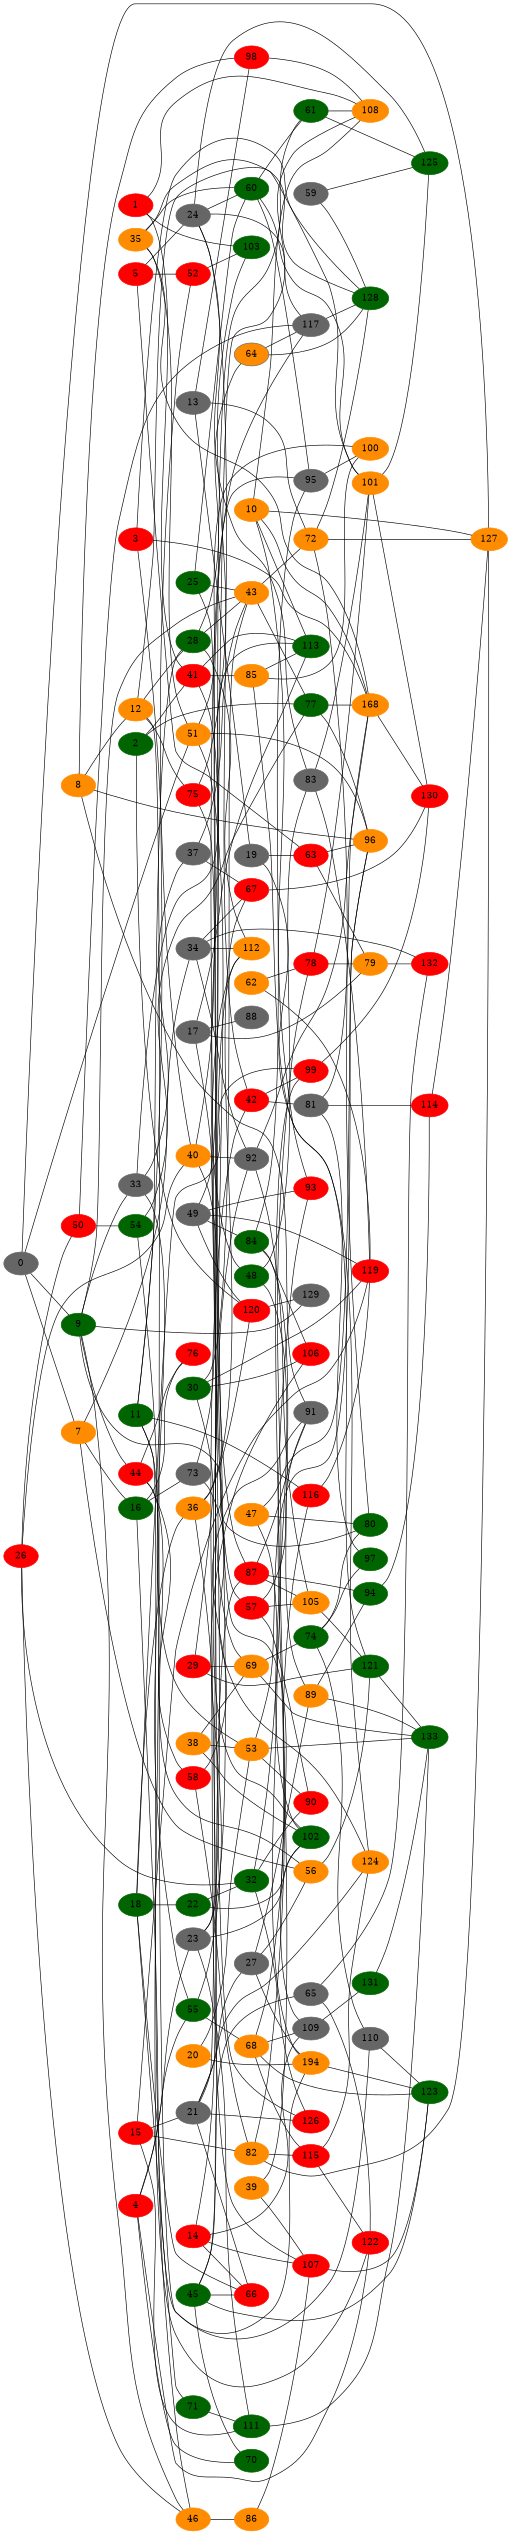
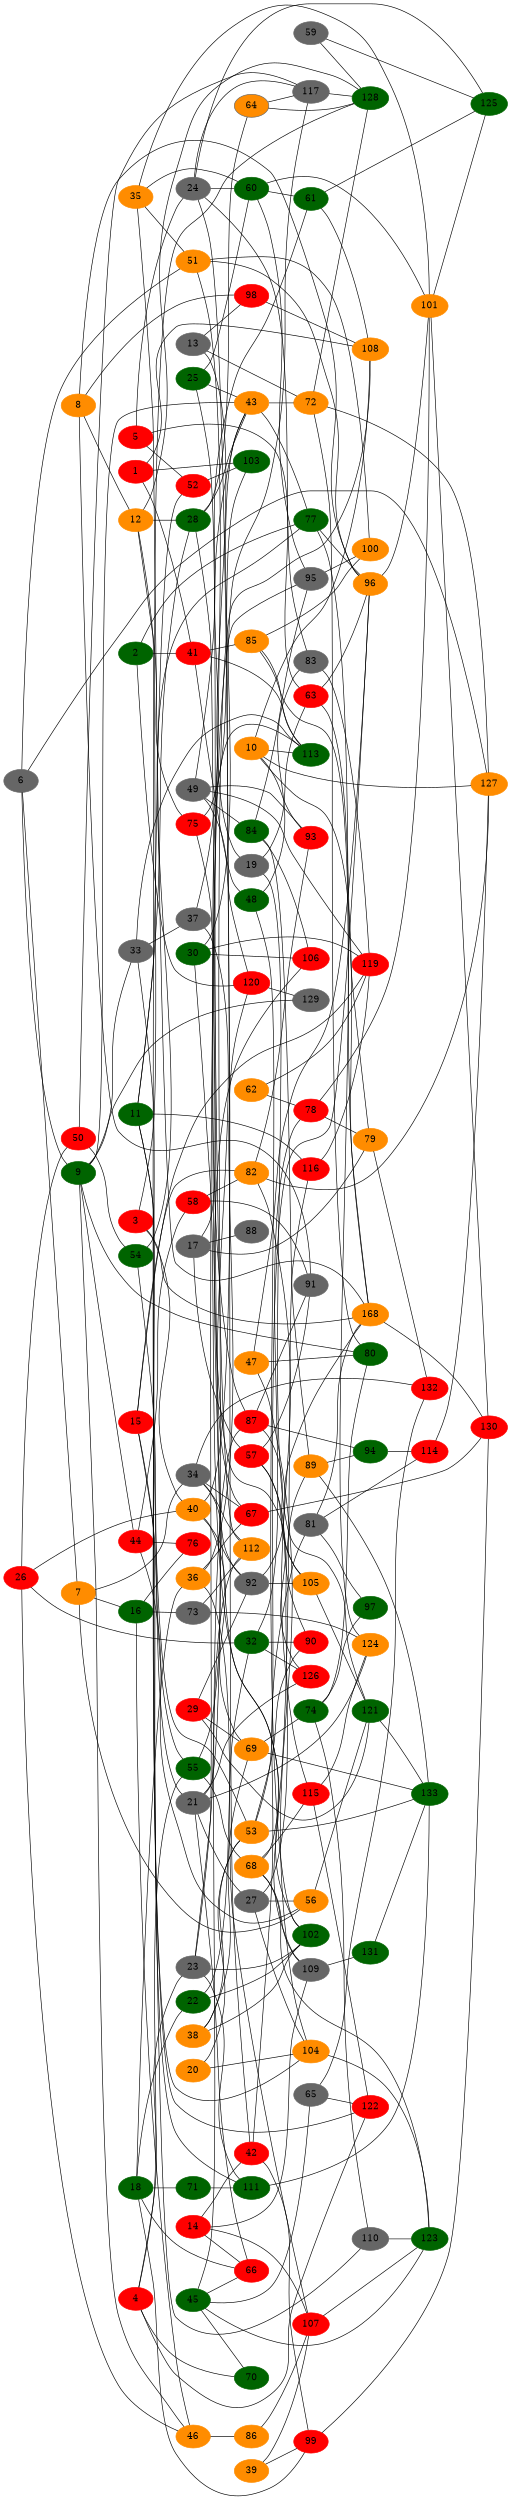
edge "101" -- "83": now "101" -- "96"
node "0": label "0" -> "6"
node "194": label "194" -> "104"
